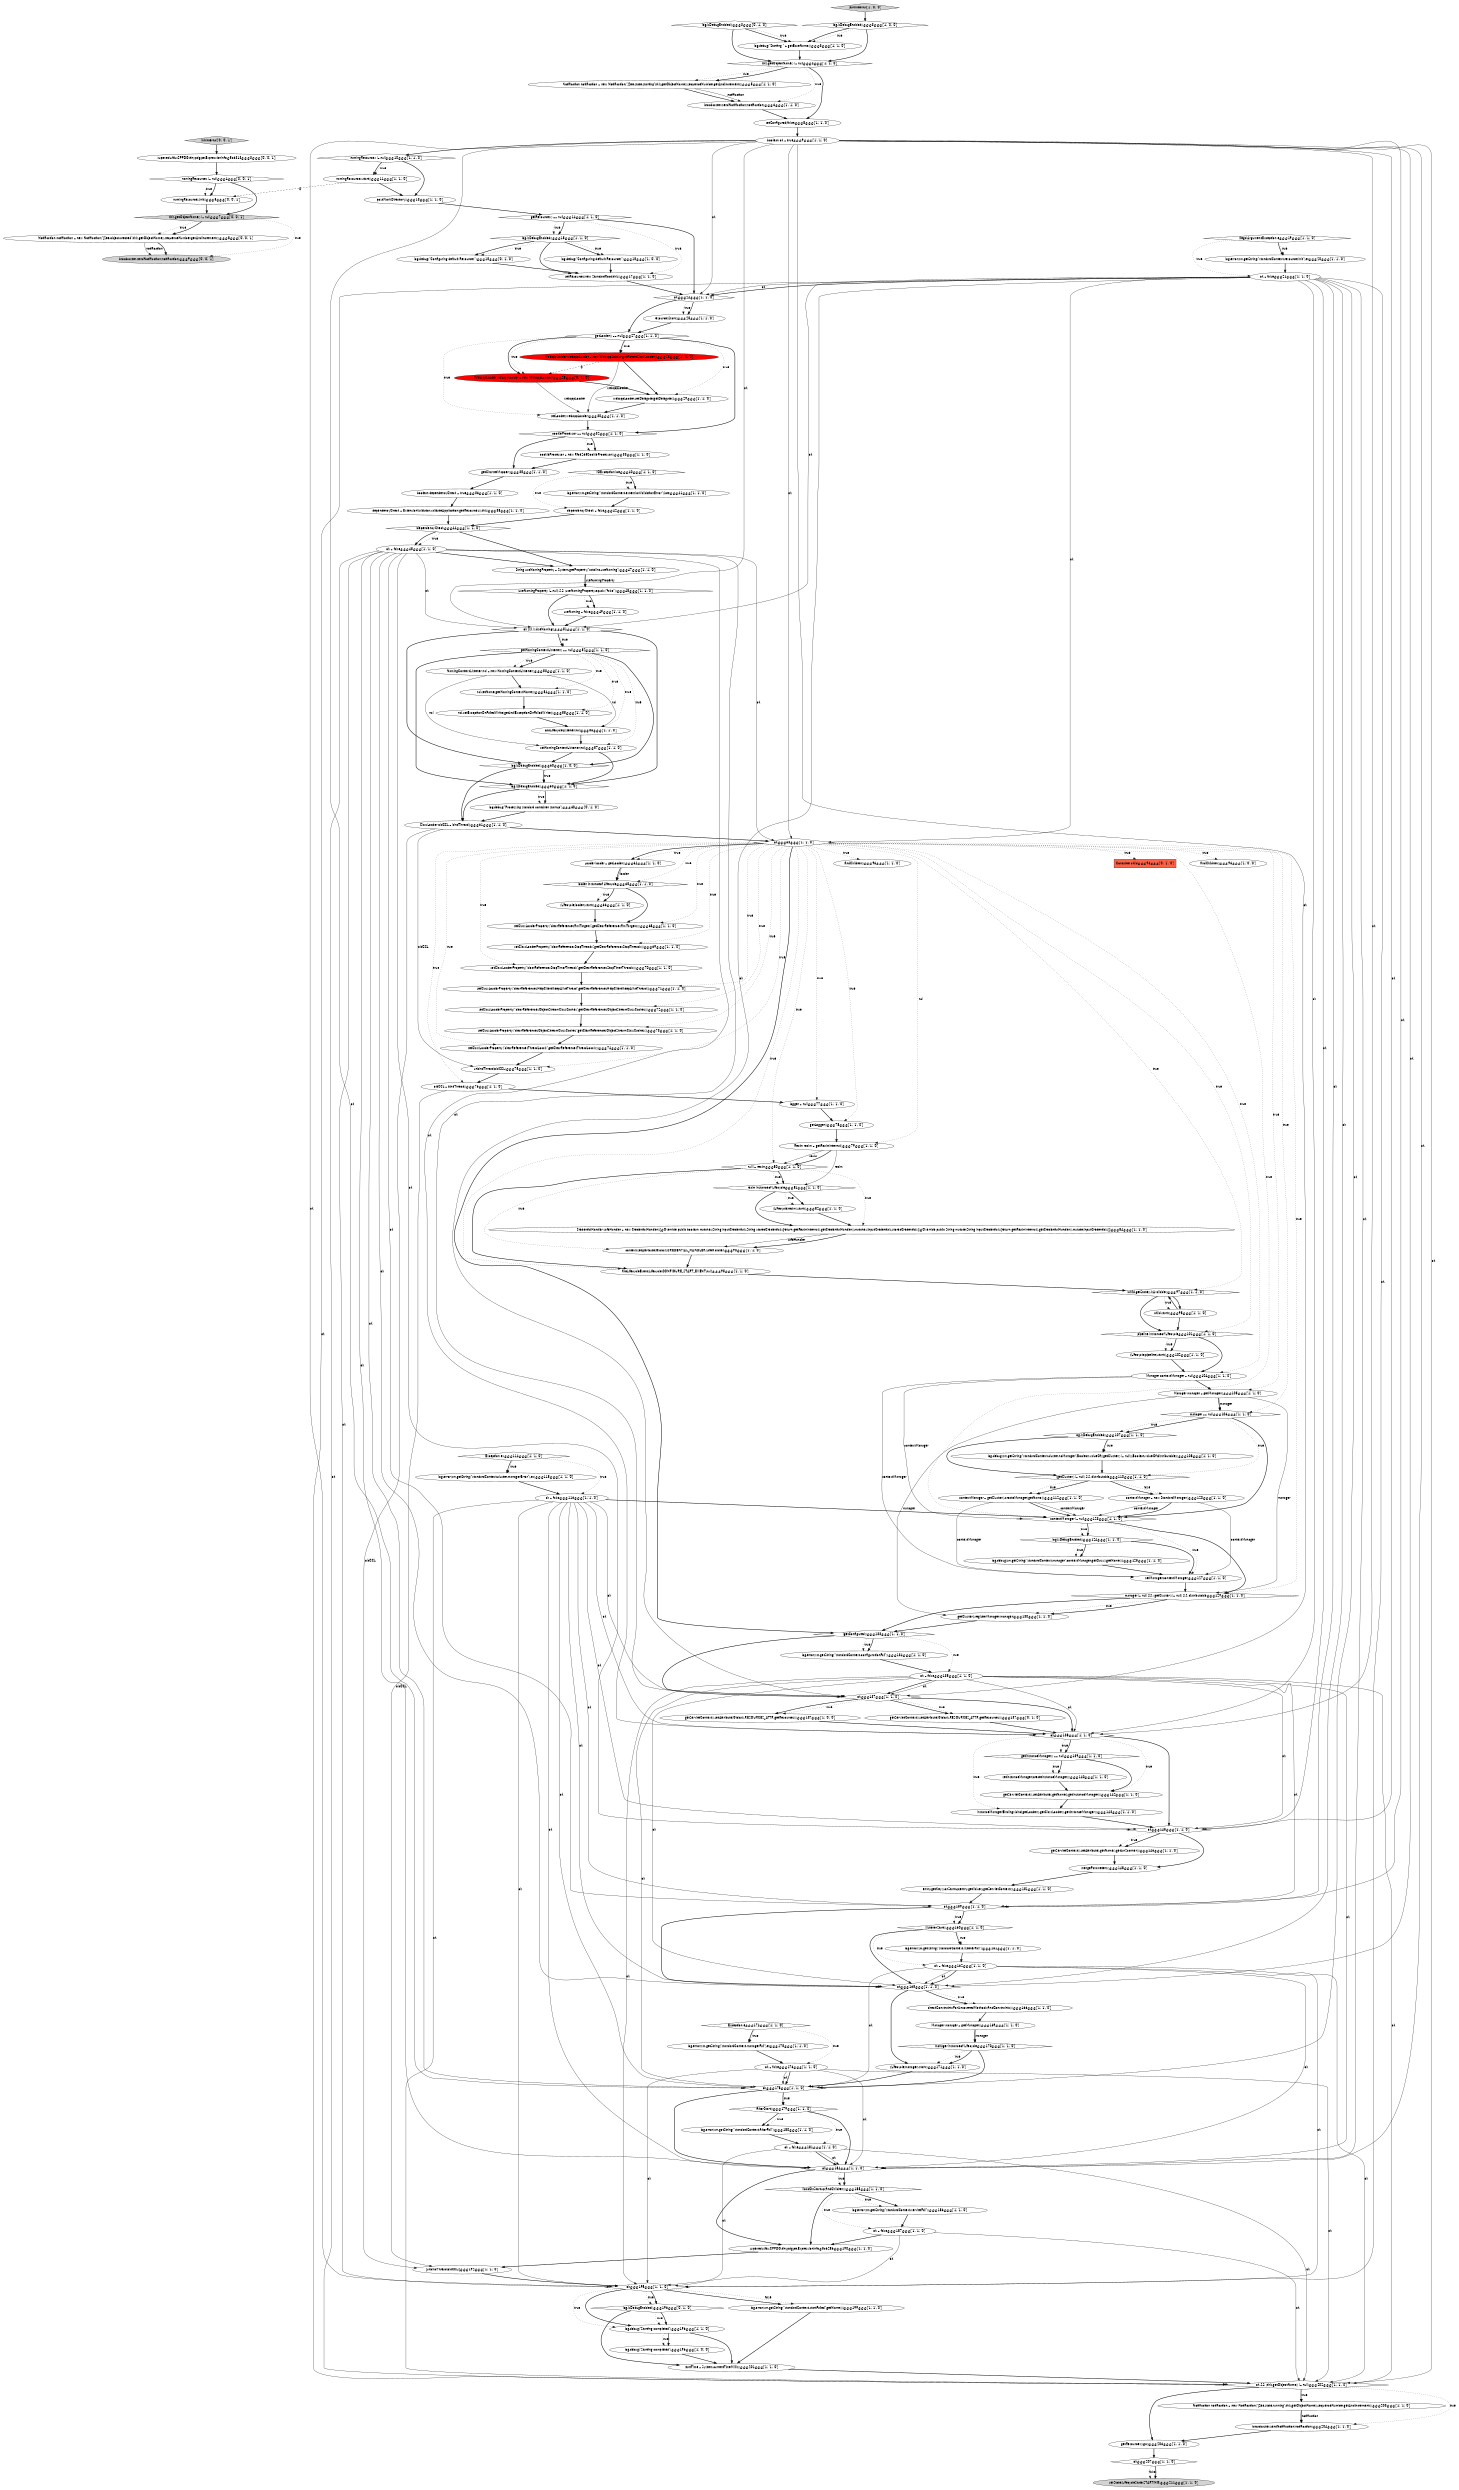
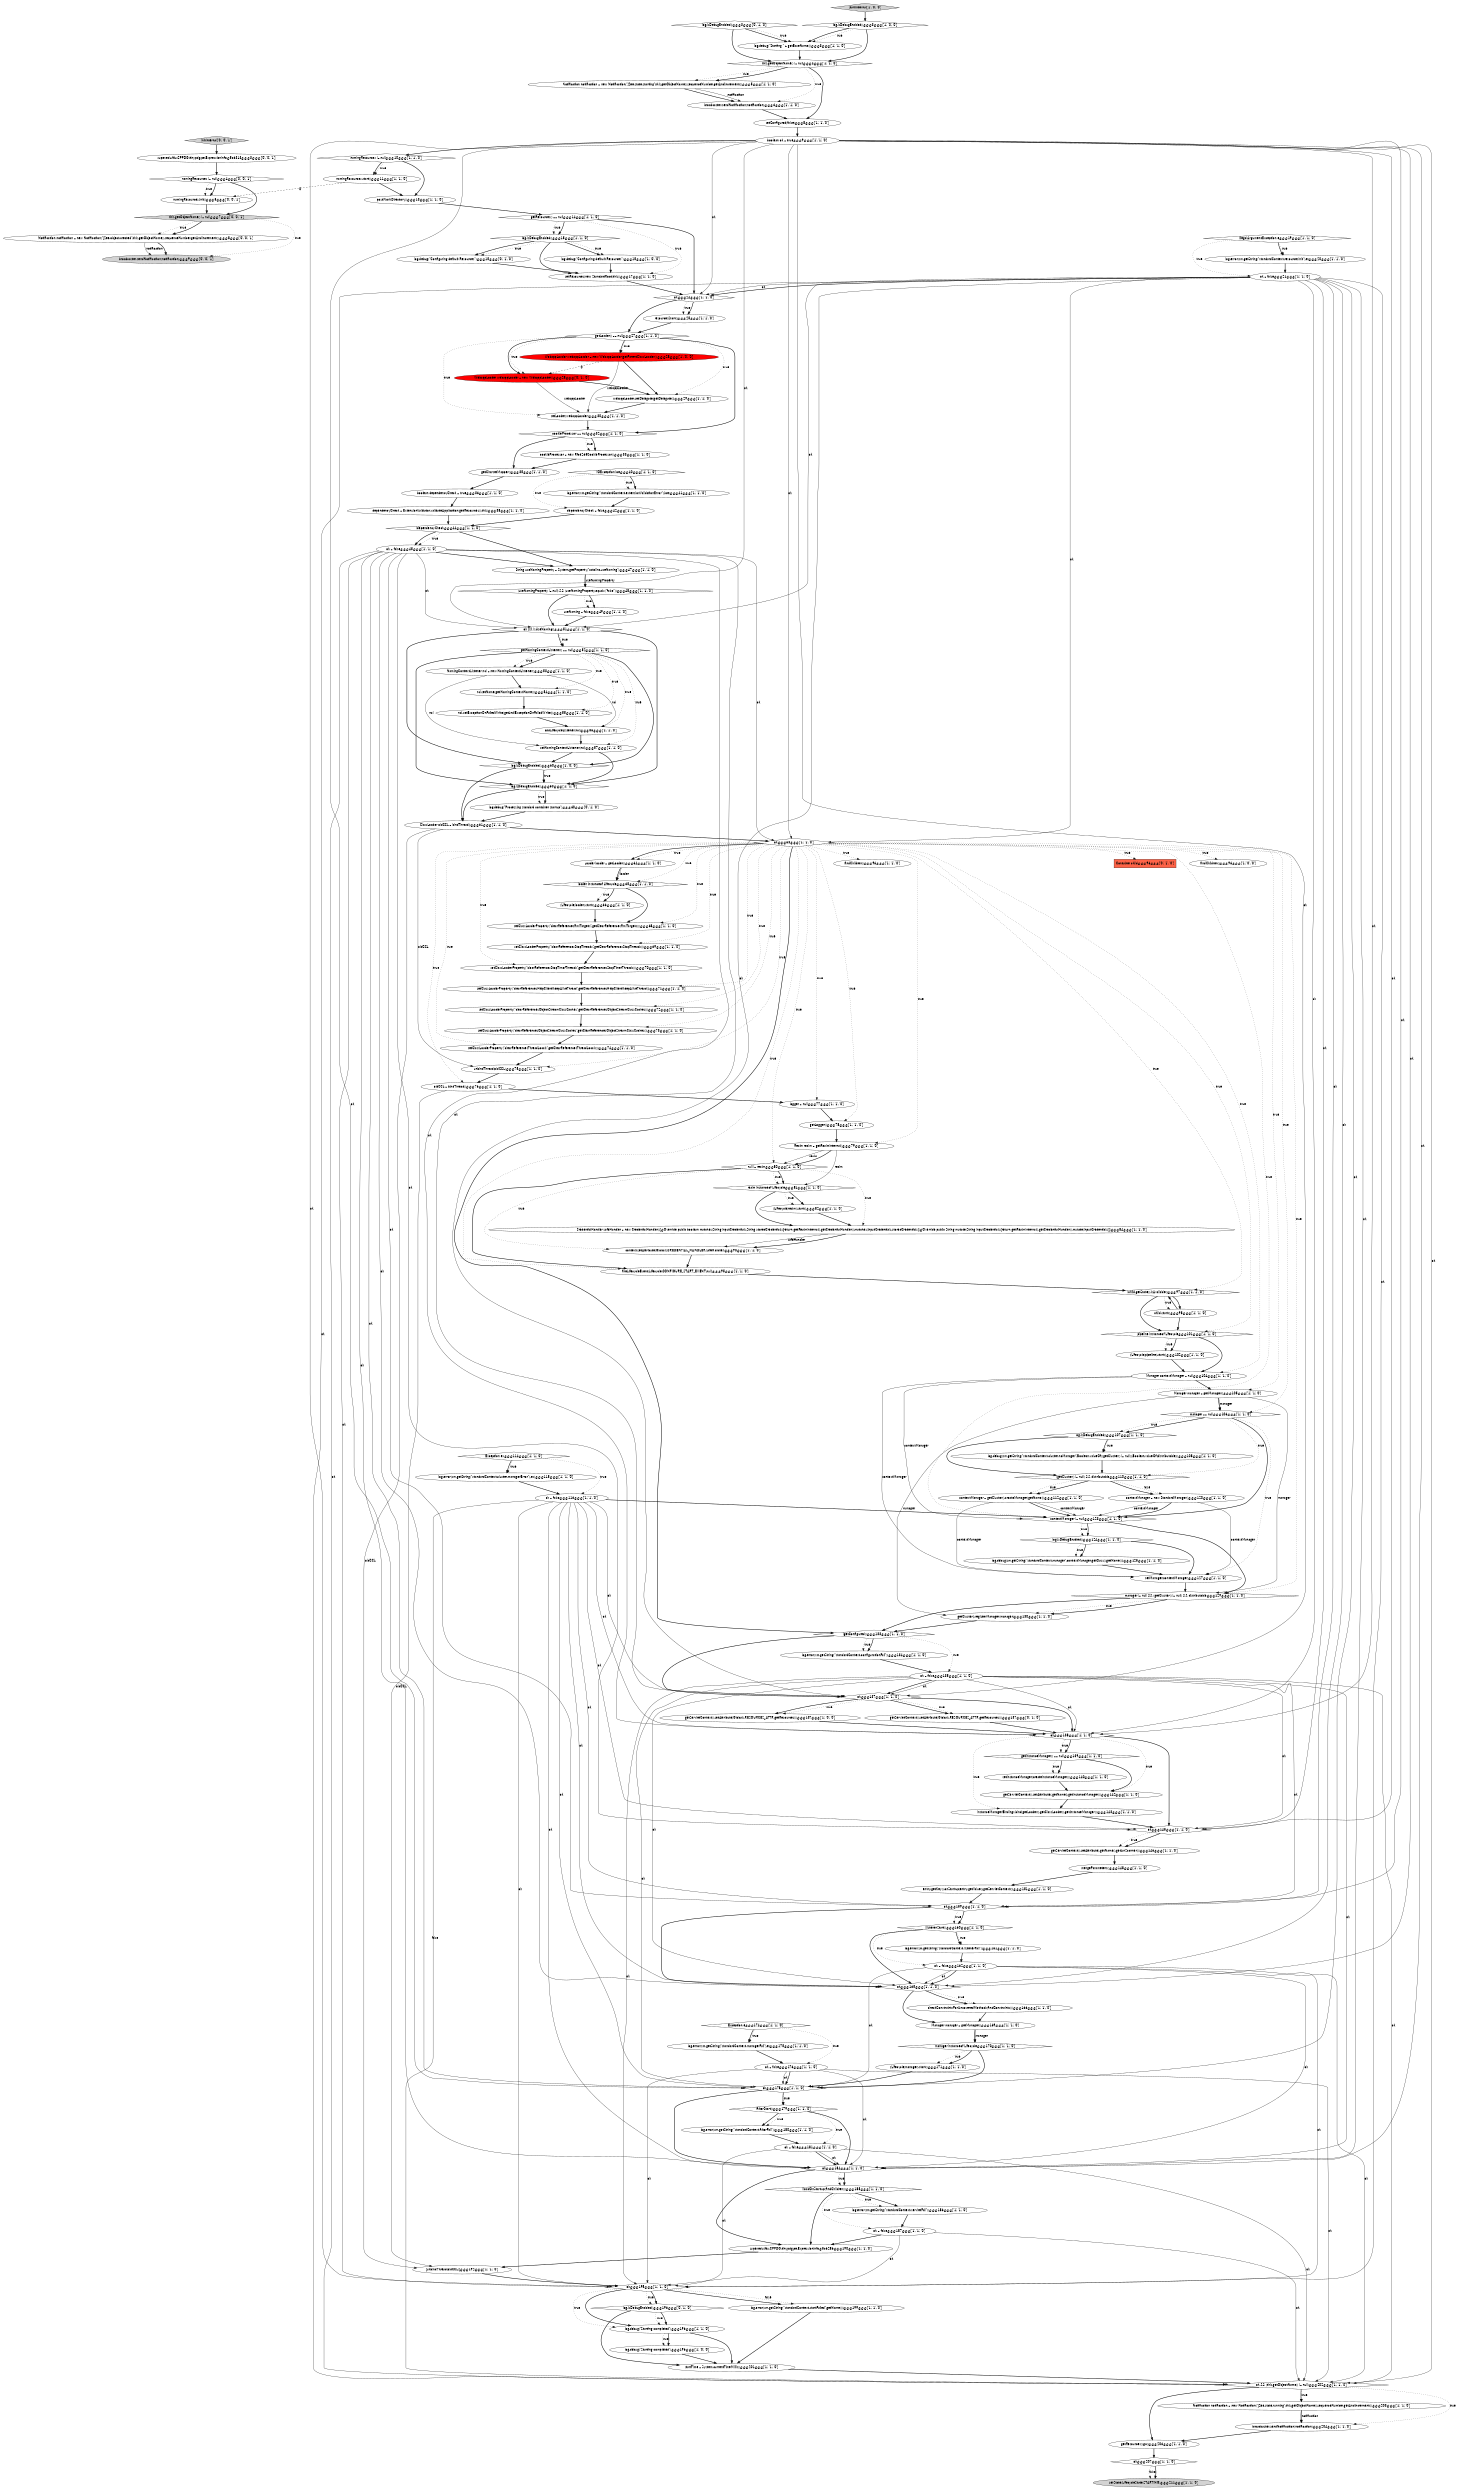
edge "ok@@@63@@@['1', '1', '0']" -> "Realm realm = getRealmInternal()@@@79@@@['1', '1', '0']": label "ncl" -> "true"
edge "contextManager != null@@@123@@@['1', '1', '0']" -> "setManager(contextManager)@@@127@@@['1', '1', '0']": now "manager == null@@@106@@@['1', '1', '0']" -> "setManager(contextManager)@@@127@@@['1', '1', '0']"
edge "ok@@@145@@@['1', '1', '0']" -> "mergeParameters()@@@148@@@['1', '1', '0']": removed
edge "ok = false@@@116@@@['1', '1', '0']" -> "ok && (this.getObjectName() != null)@@@202@@@['1', '1', '0']": label "ok" -> "false"
edge "ok@@@165@@@['1', '1', '0']" -> "((Lifecycle)manager).start()@@@171@@@['1', '1', '0']": now "ok@@@165@@@['1', '1', '0']" -> "Manager manager = getManager()@@@169@@@['1', '1', '0']"
